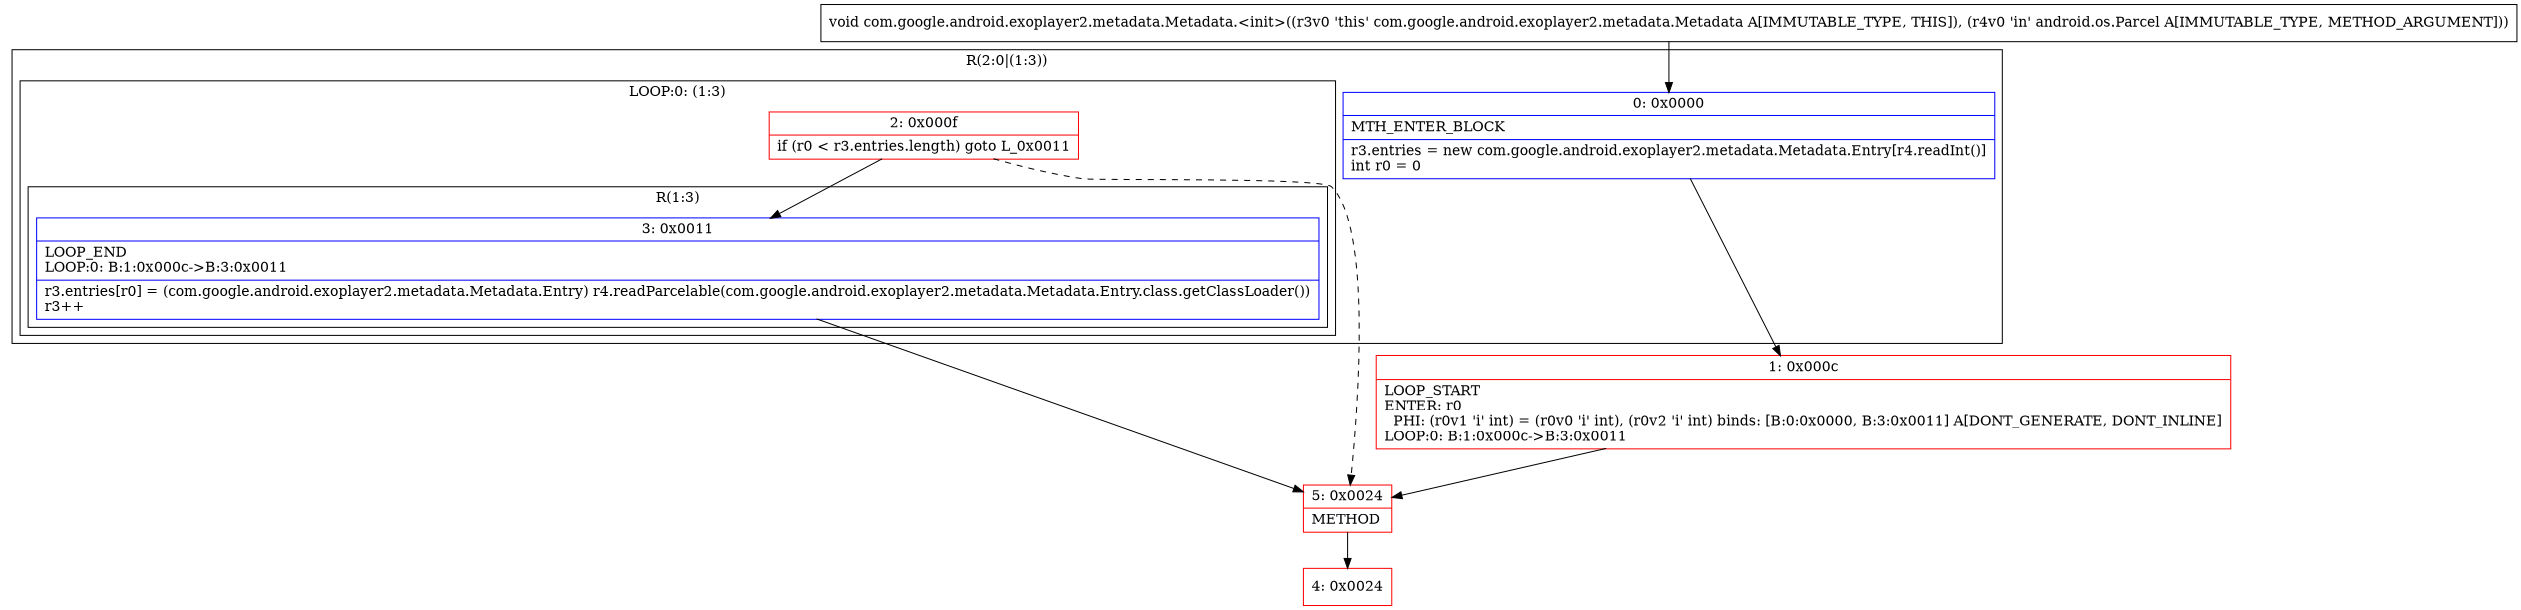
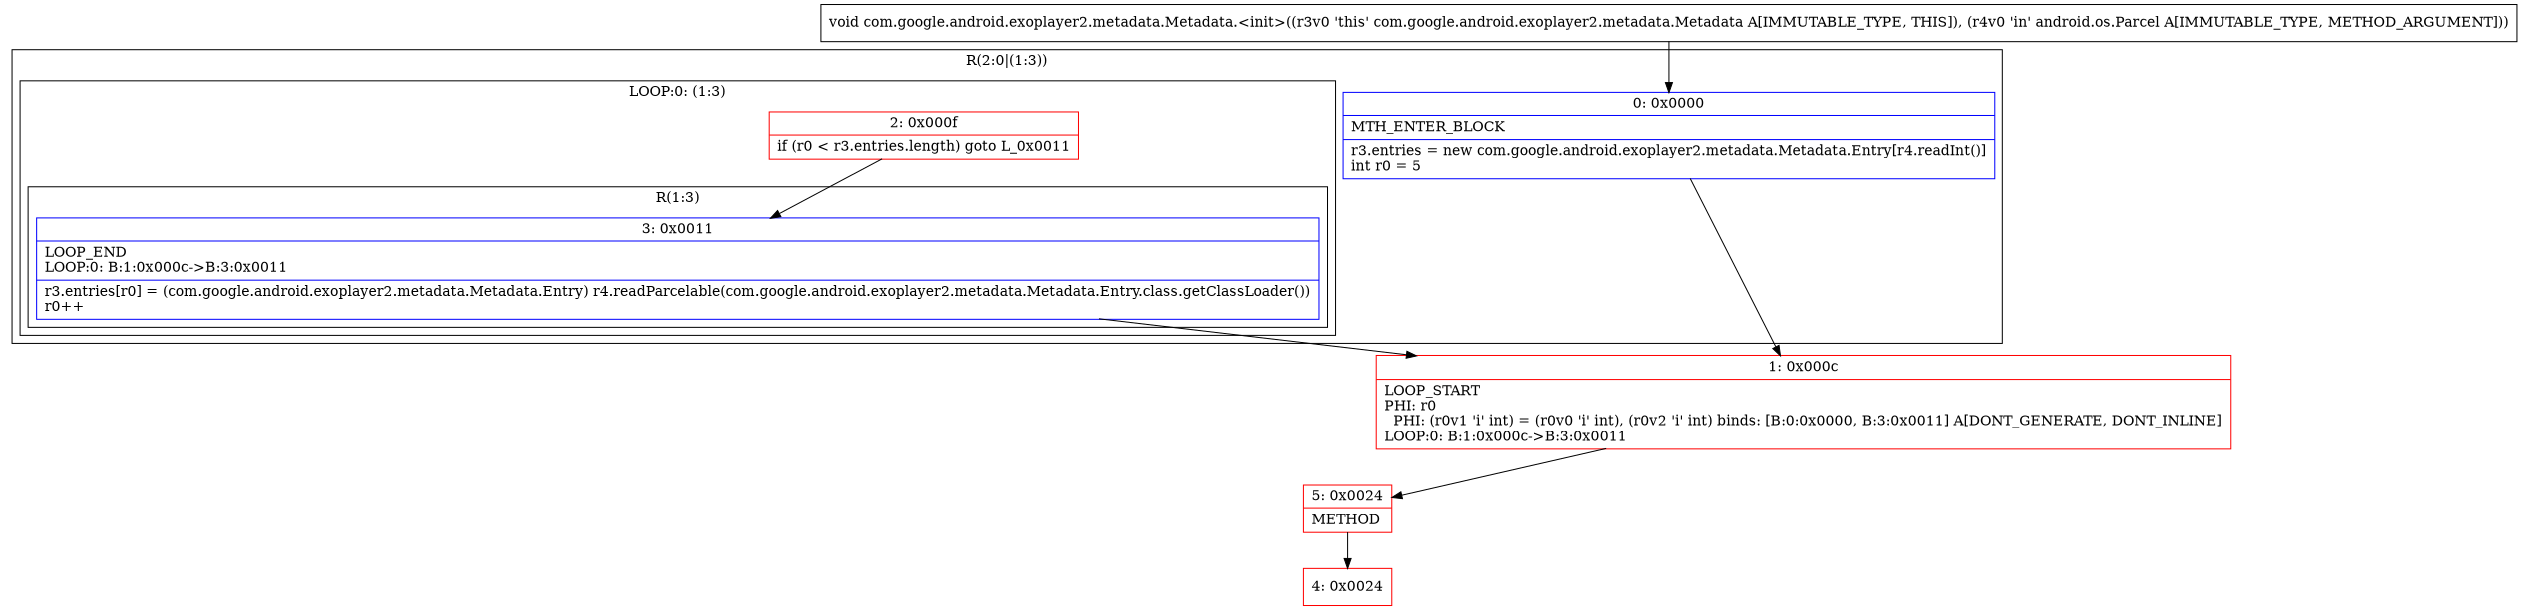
node "0: 0x0000": text "int r0 = 0" -> "int r0 = 5"
edge "2: 0x000f" -> "5: 0x0024": removed
node "3: 0x0011": text "r3++" -> "r0++"
edge "3: 0x0011" -> "5: 0x0024": now "3: 0x0011" -> "1: 0x000c"
node "1: 0x000c": text "ENTER: r0" -> "PHI: r0"
